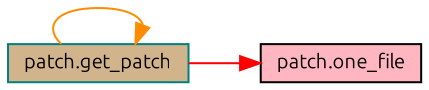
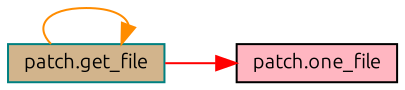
node "patch.get_patch": label "patch.get_patch" -> "patch.get_file"
